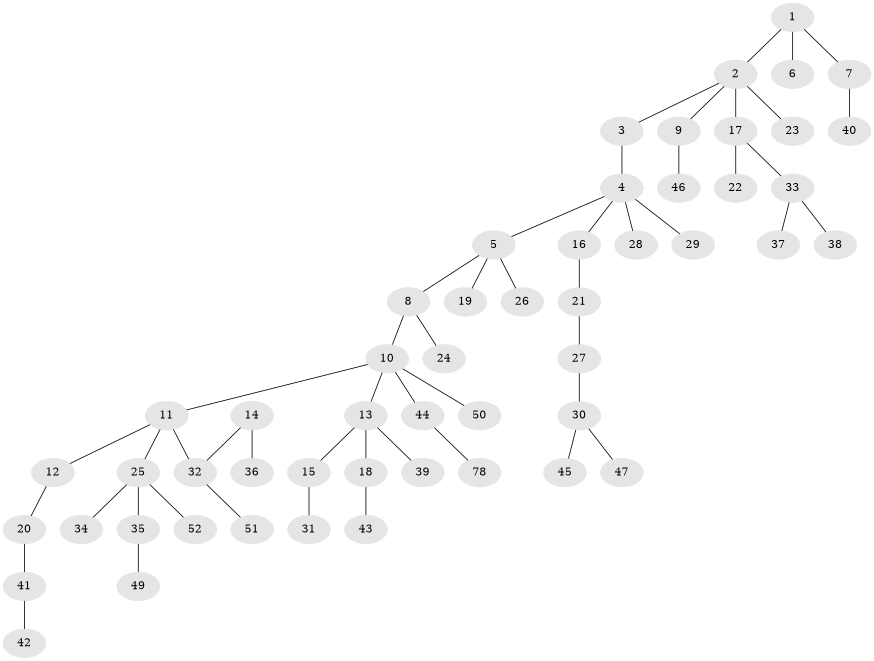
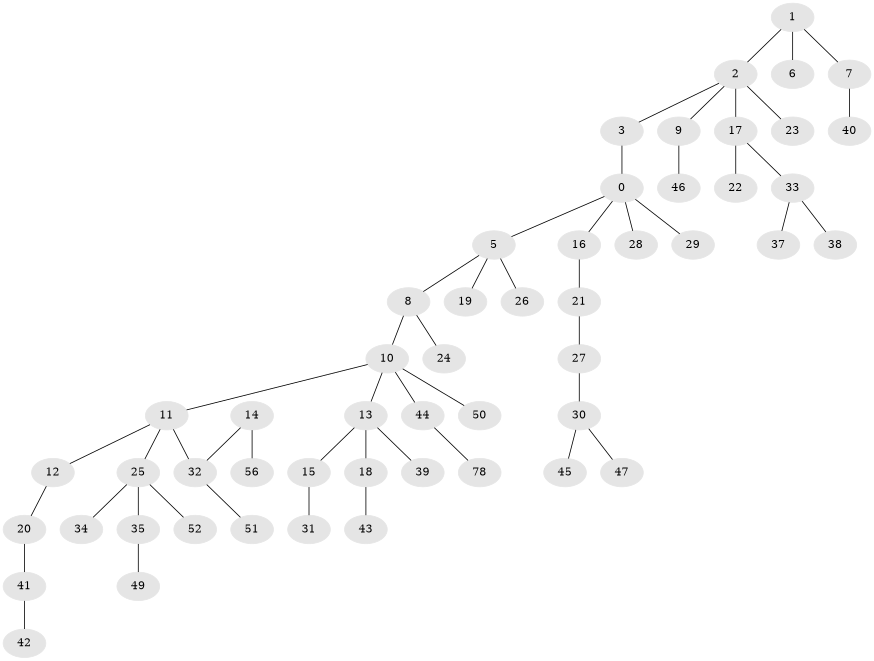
node "4": label "4" -> "0"
node "36": label "36" -> "56"
